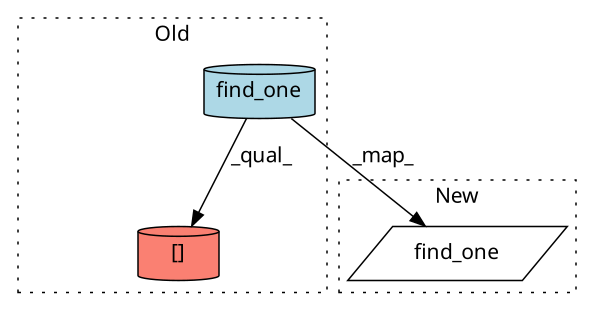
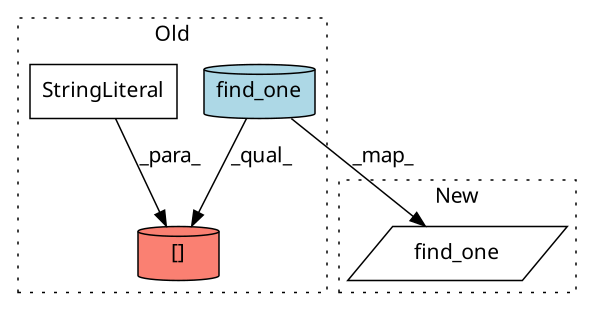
node "StringLiteral": added
